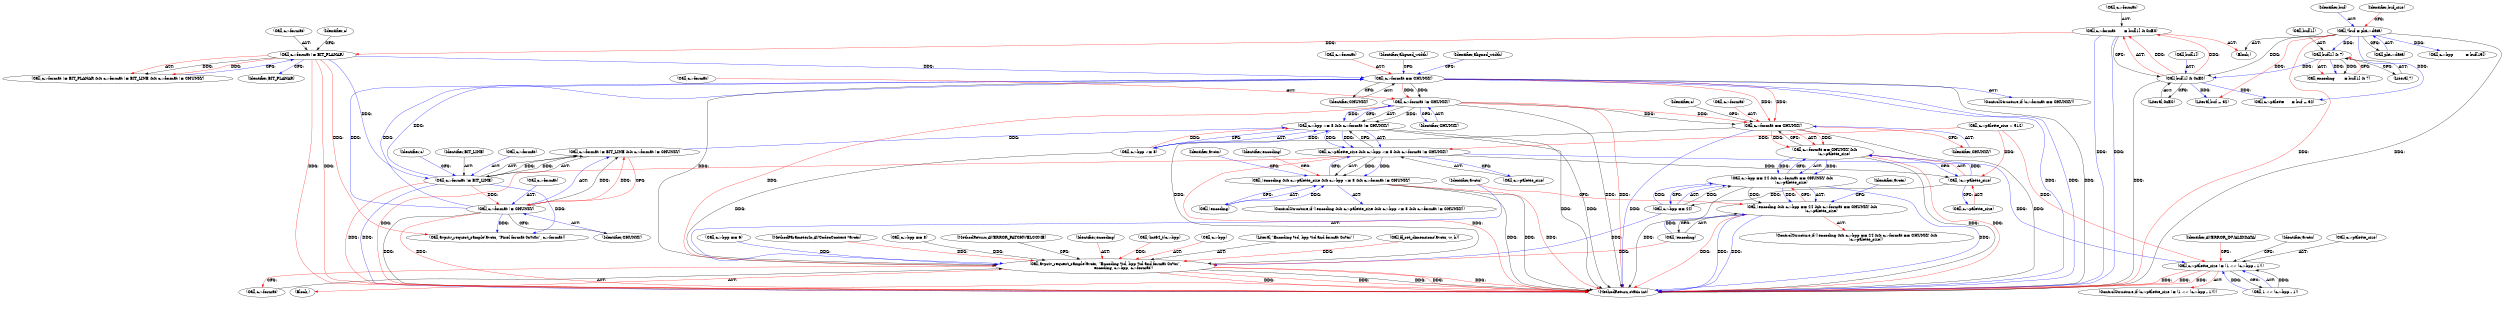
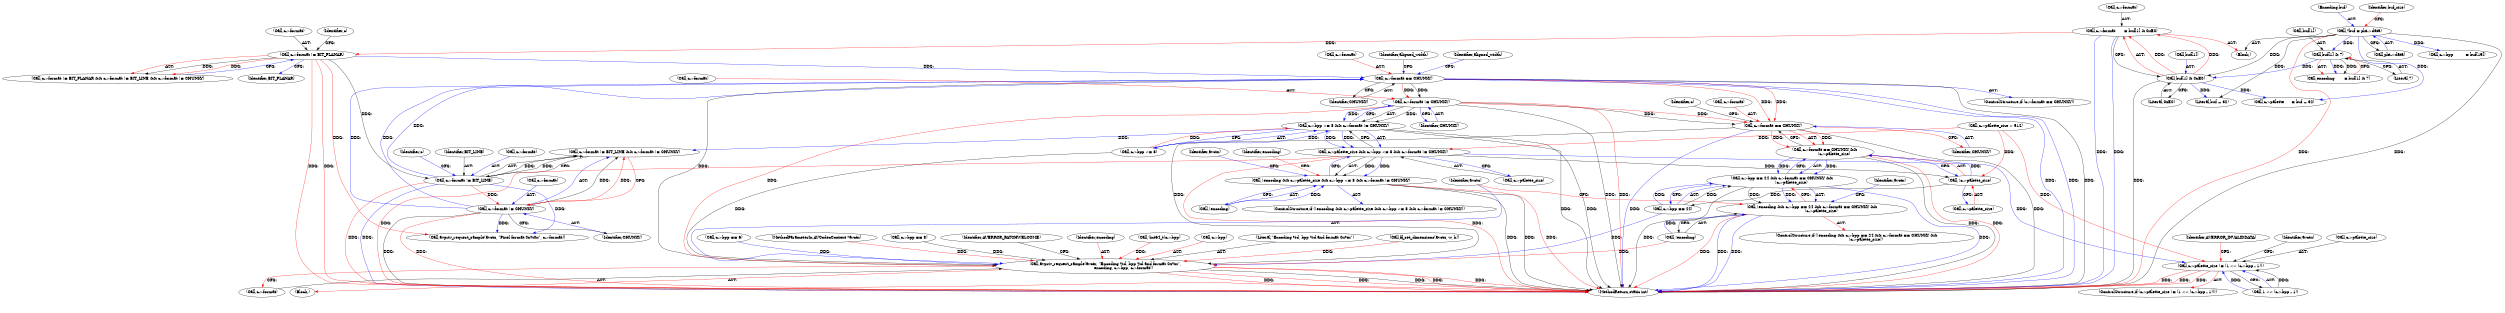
node "(Identifier,buf)": label "(Identifier,buf)" -> "(Encoding,buf)"
edge "(Call,*buf = pkt->data)" -> "(Literal,buf + 32)": color red -> black
edge "(Call,c->format != BIT_PLANAR)" -> "(Call,c->format != BIT_LINE)": color blue -> black
edge "(Call,c->format != BIT_LINE && c->format != CHUNKY)" -> "(Call,c->bpp <= 8 && c->format != CHUNKY)": reversed
edge "(Call,c->format != BIT_LINE && c->format != CHUNKY)" -> "(Call,c->format != BIT_LINE)": label "AST: " -> "CFG: "
node "(MethodReturn,AVERROR_PATCHWELCOME)": label "(MethodReturn,AVERROR_PATCHWELCOME)" -> "(Identifier,AVERROR_PATCHWELCOME)"
